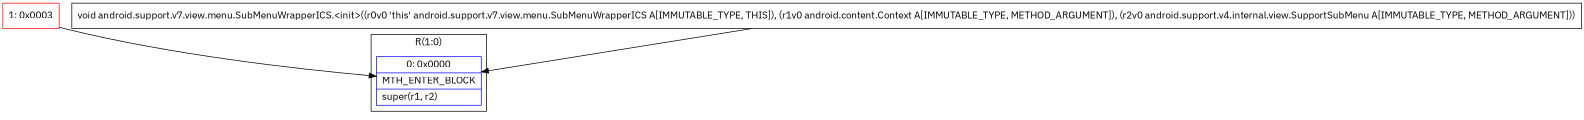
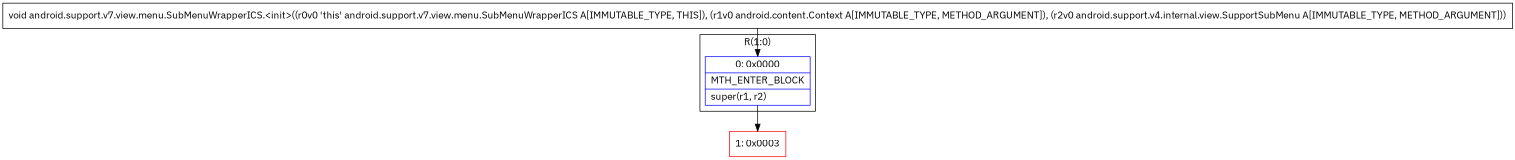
edge "1: 0x0003" -> "0: 0x0000": reversed
